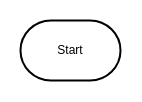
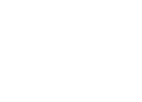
node "Start": removed
